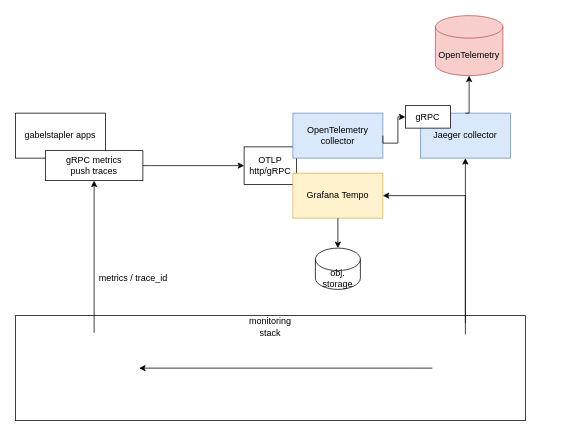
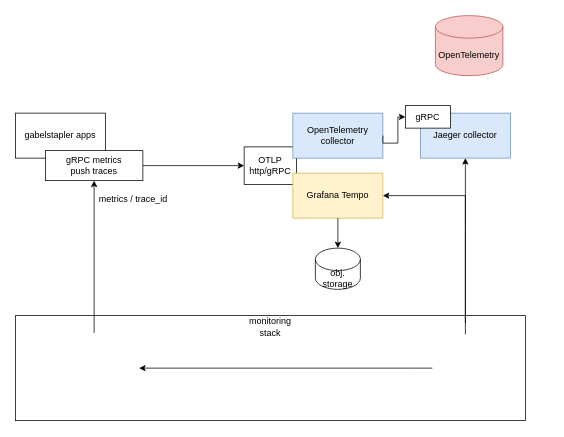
edge "Jaeger collector" -> "OpenTelemetry": removed
node "metrics / trace_id": moved (134, 278) -> (134, 199)
